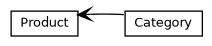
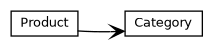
edge "Category" -> "Product": reversed
